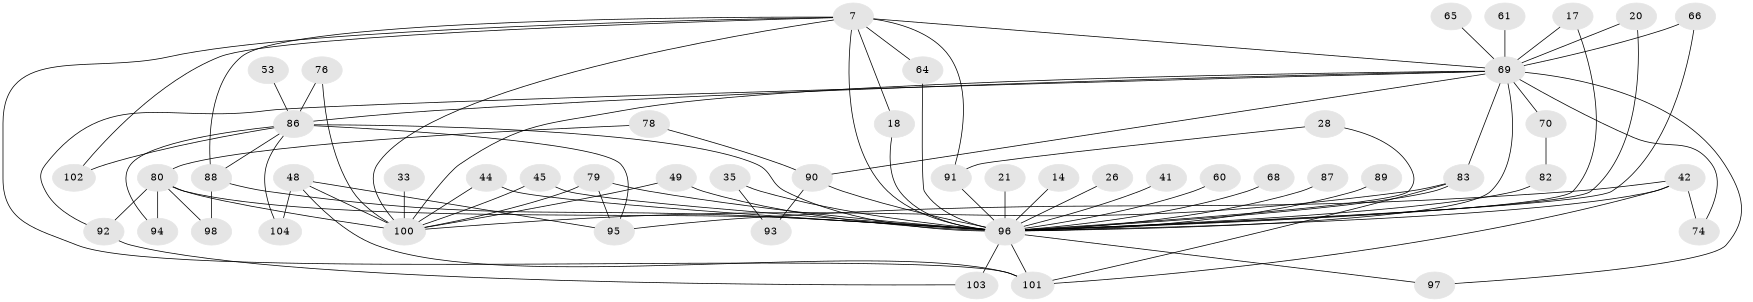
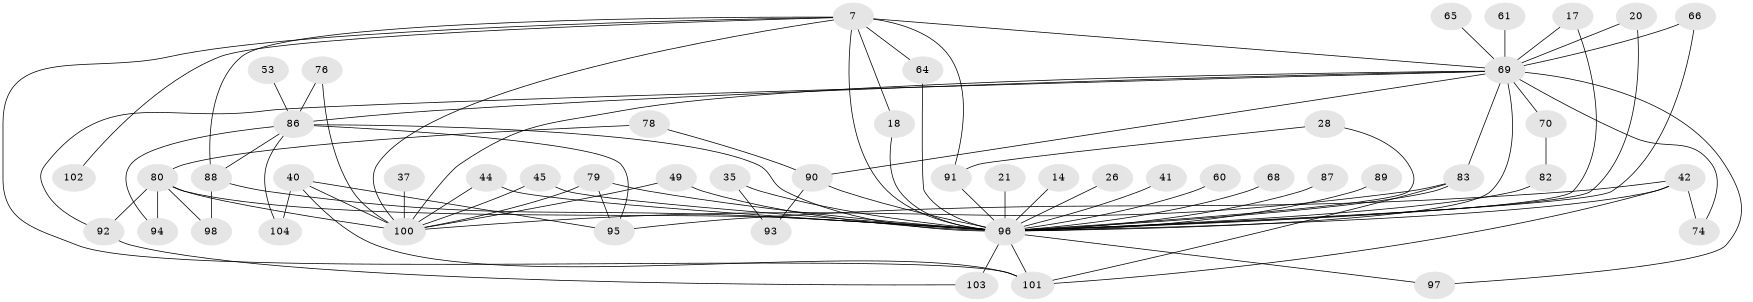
edge "86" -- "102": removed
node "48": label "48" -> "40"
node "33": label "33" -> "37"
